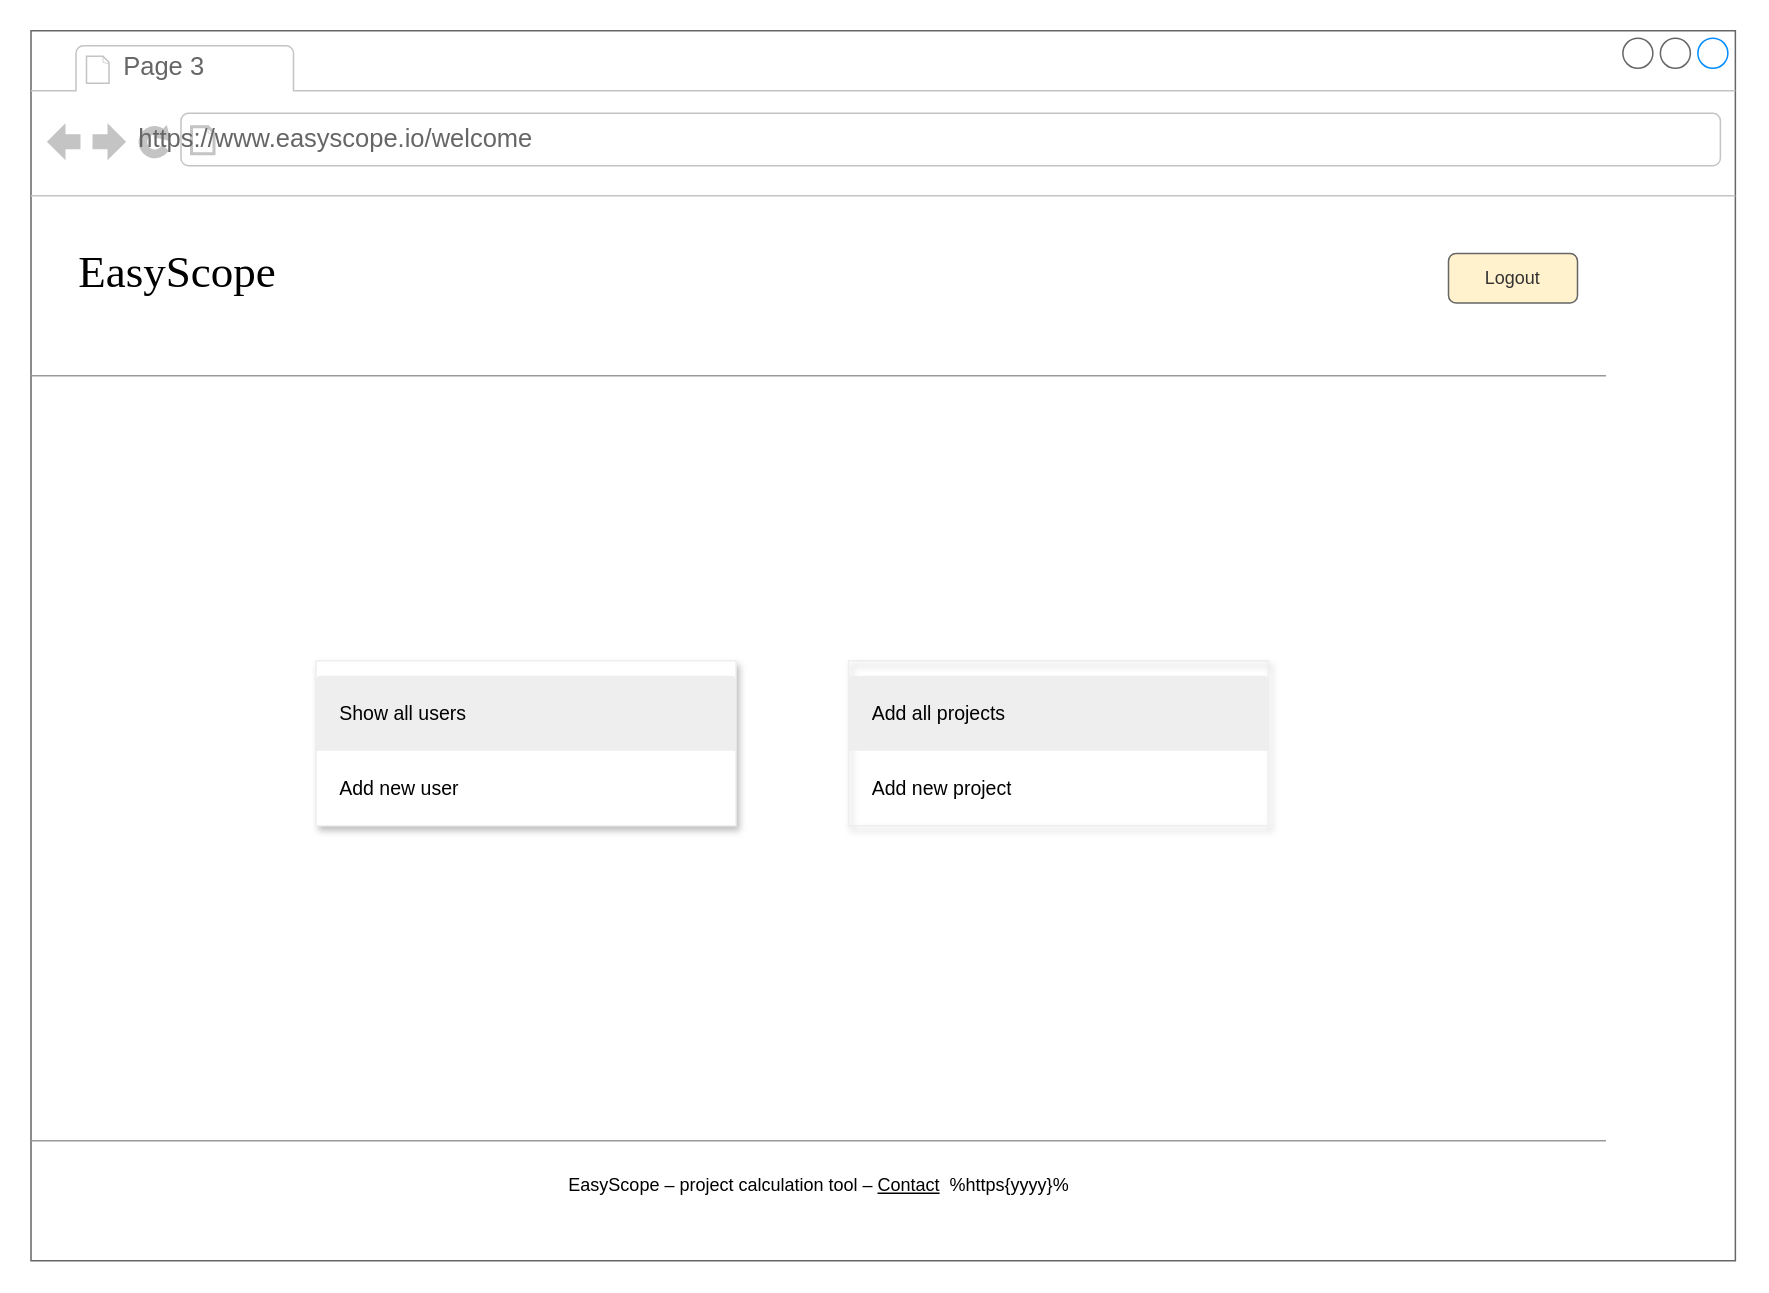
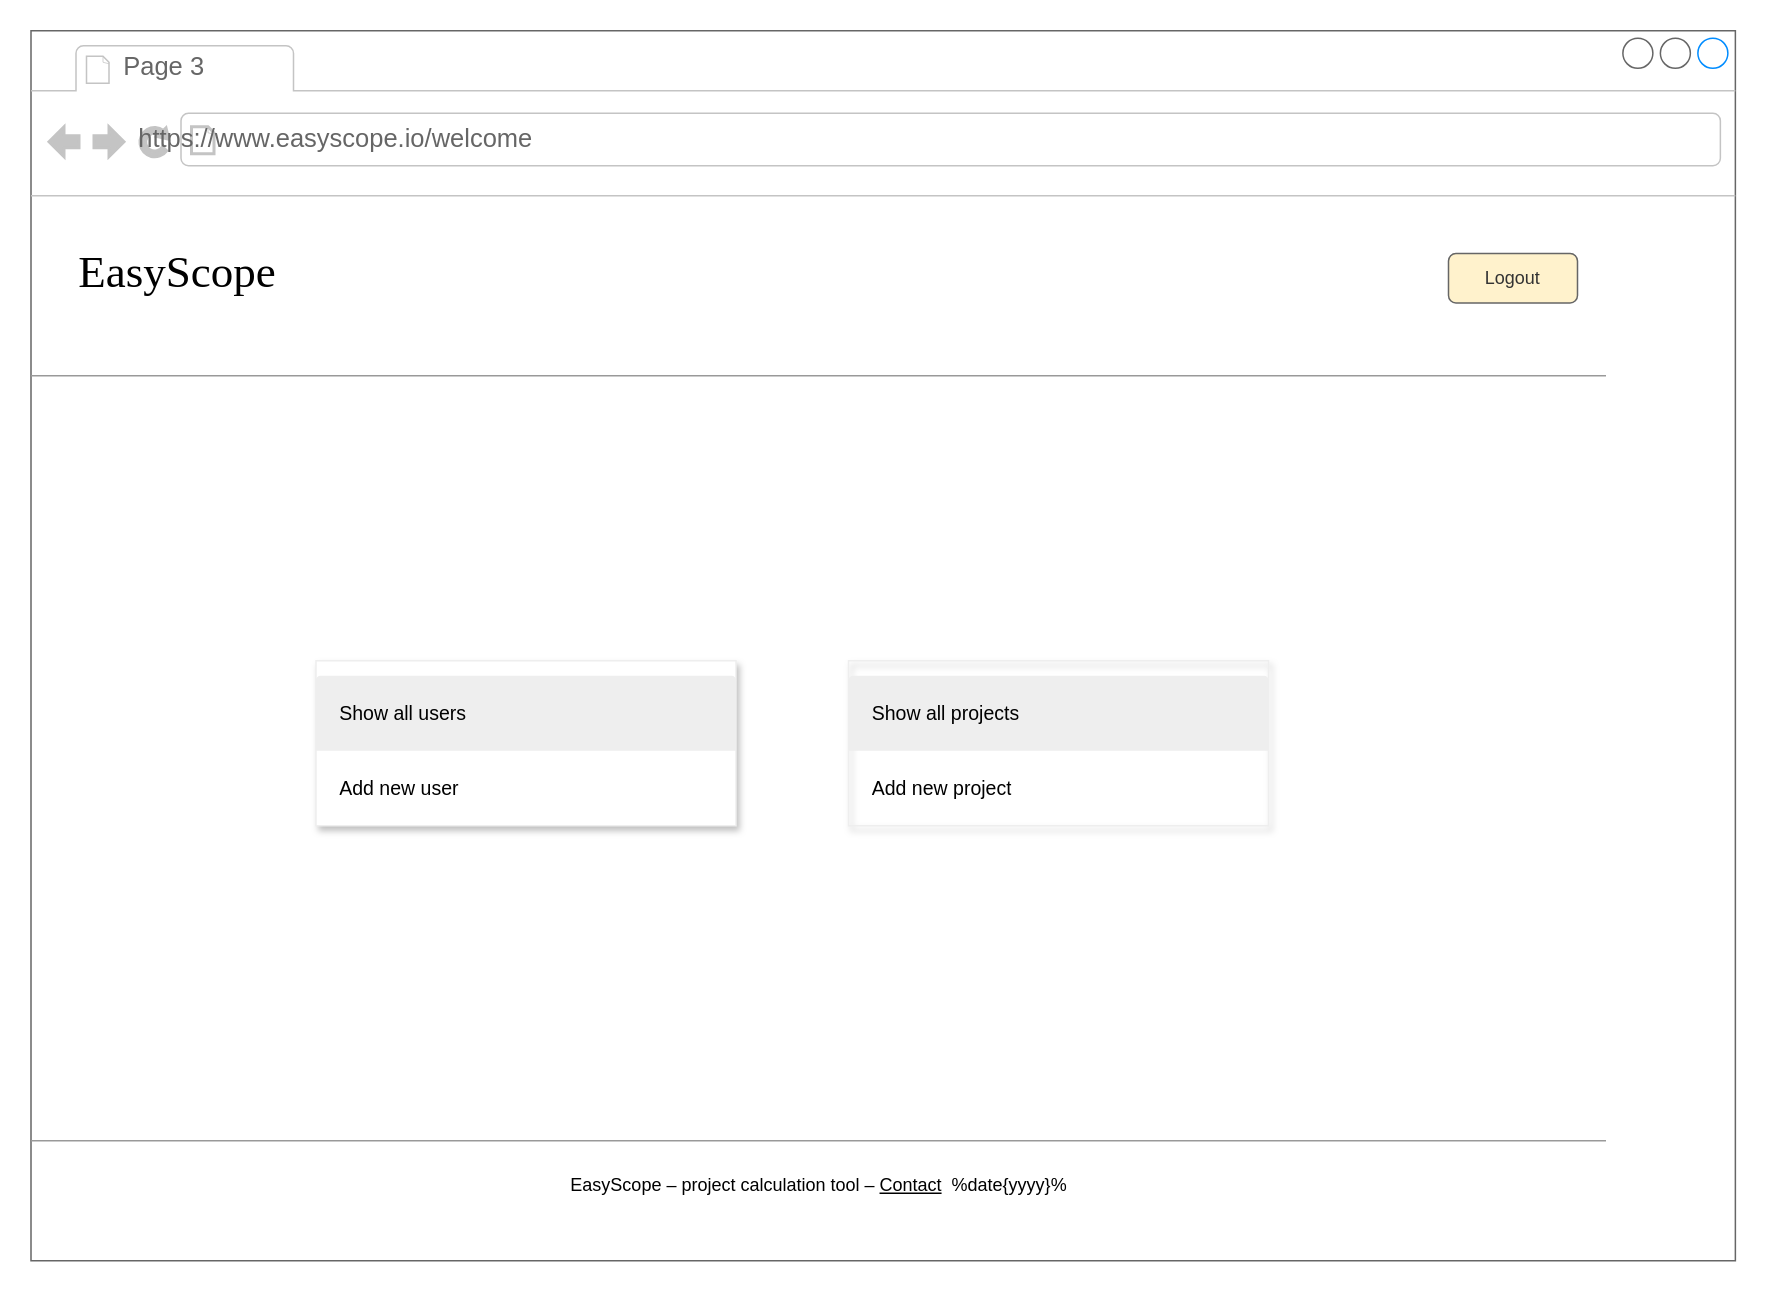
node "Add all projects": label "Add all projects" -> "Show all projects"
node "EasyScope – project calculation tool – Contact %https{yyyy}%": label "EasyScope – project calculation tool – Contact %https{yyyy}%" -> "EasyScope – project calculation tool – Contact %date{yyyy}%"
